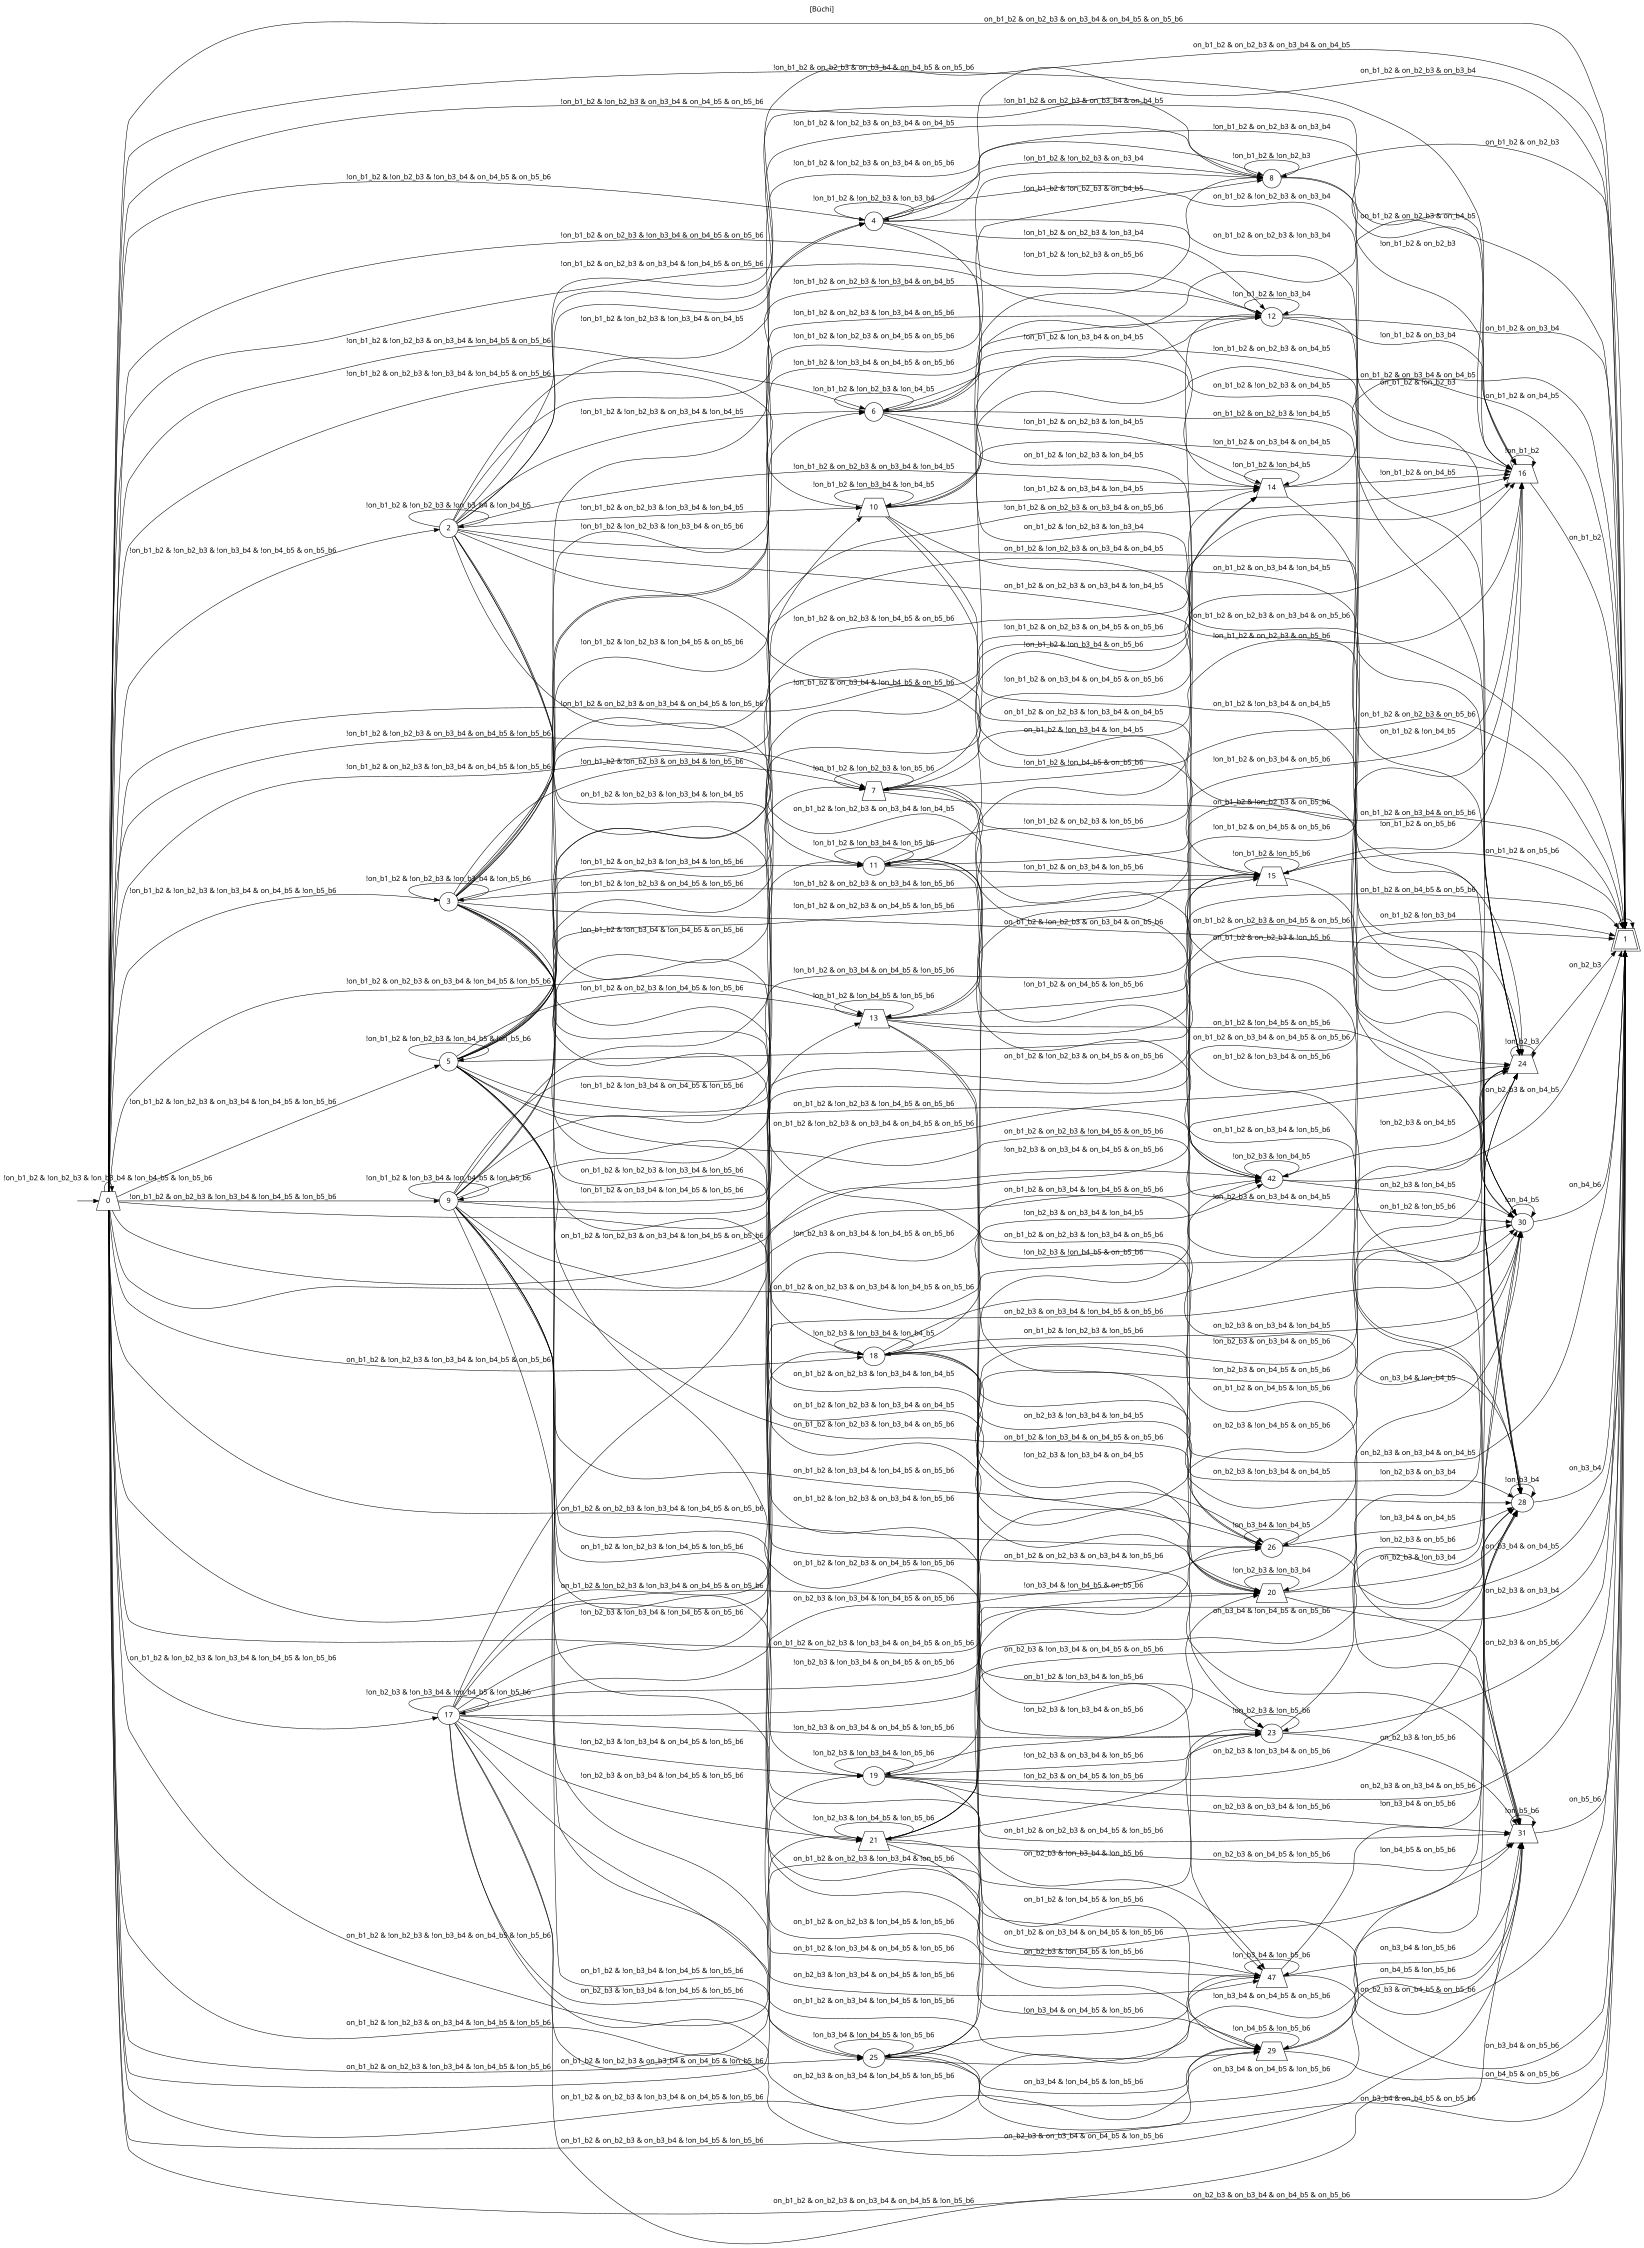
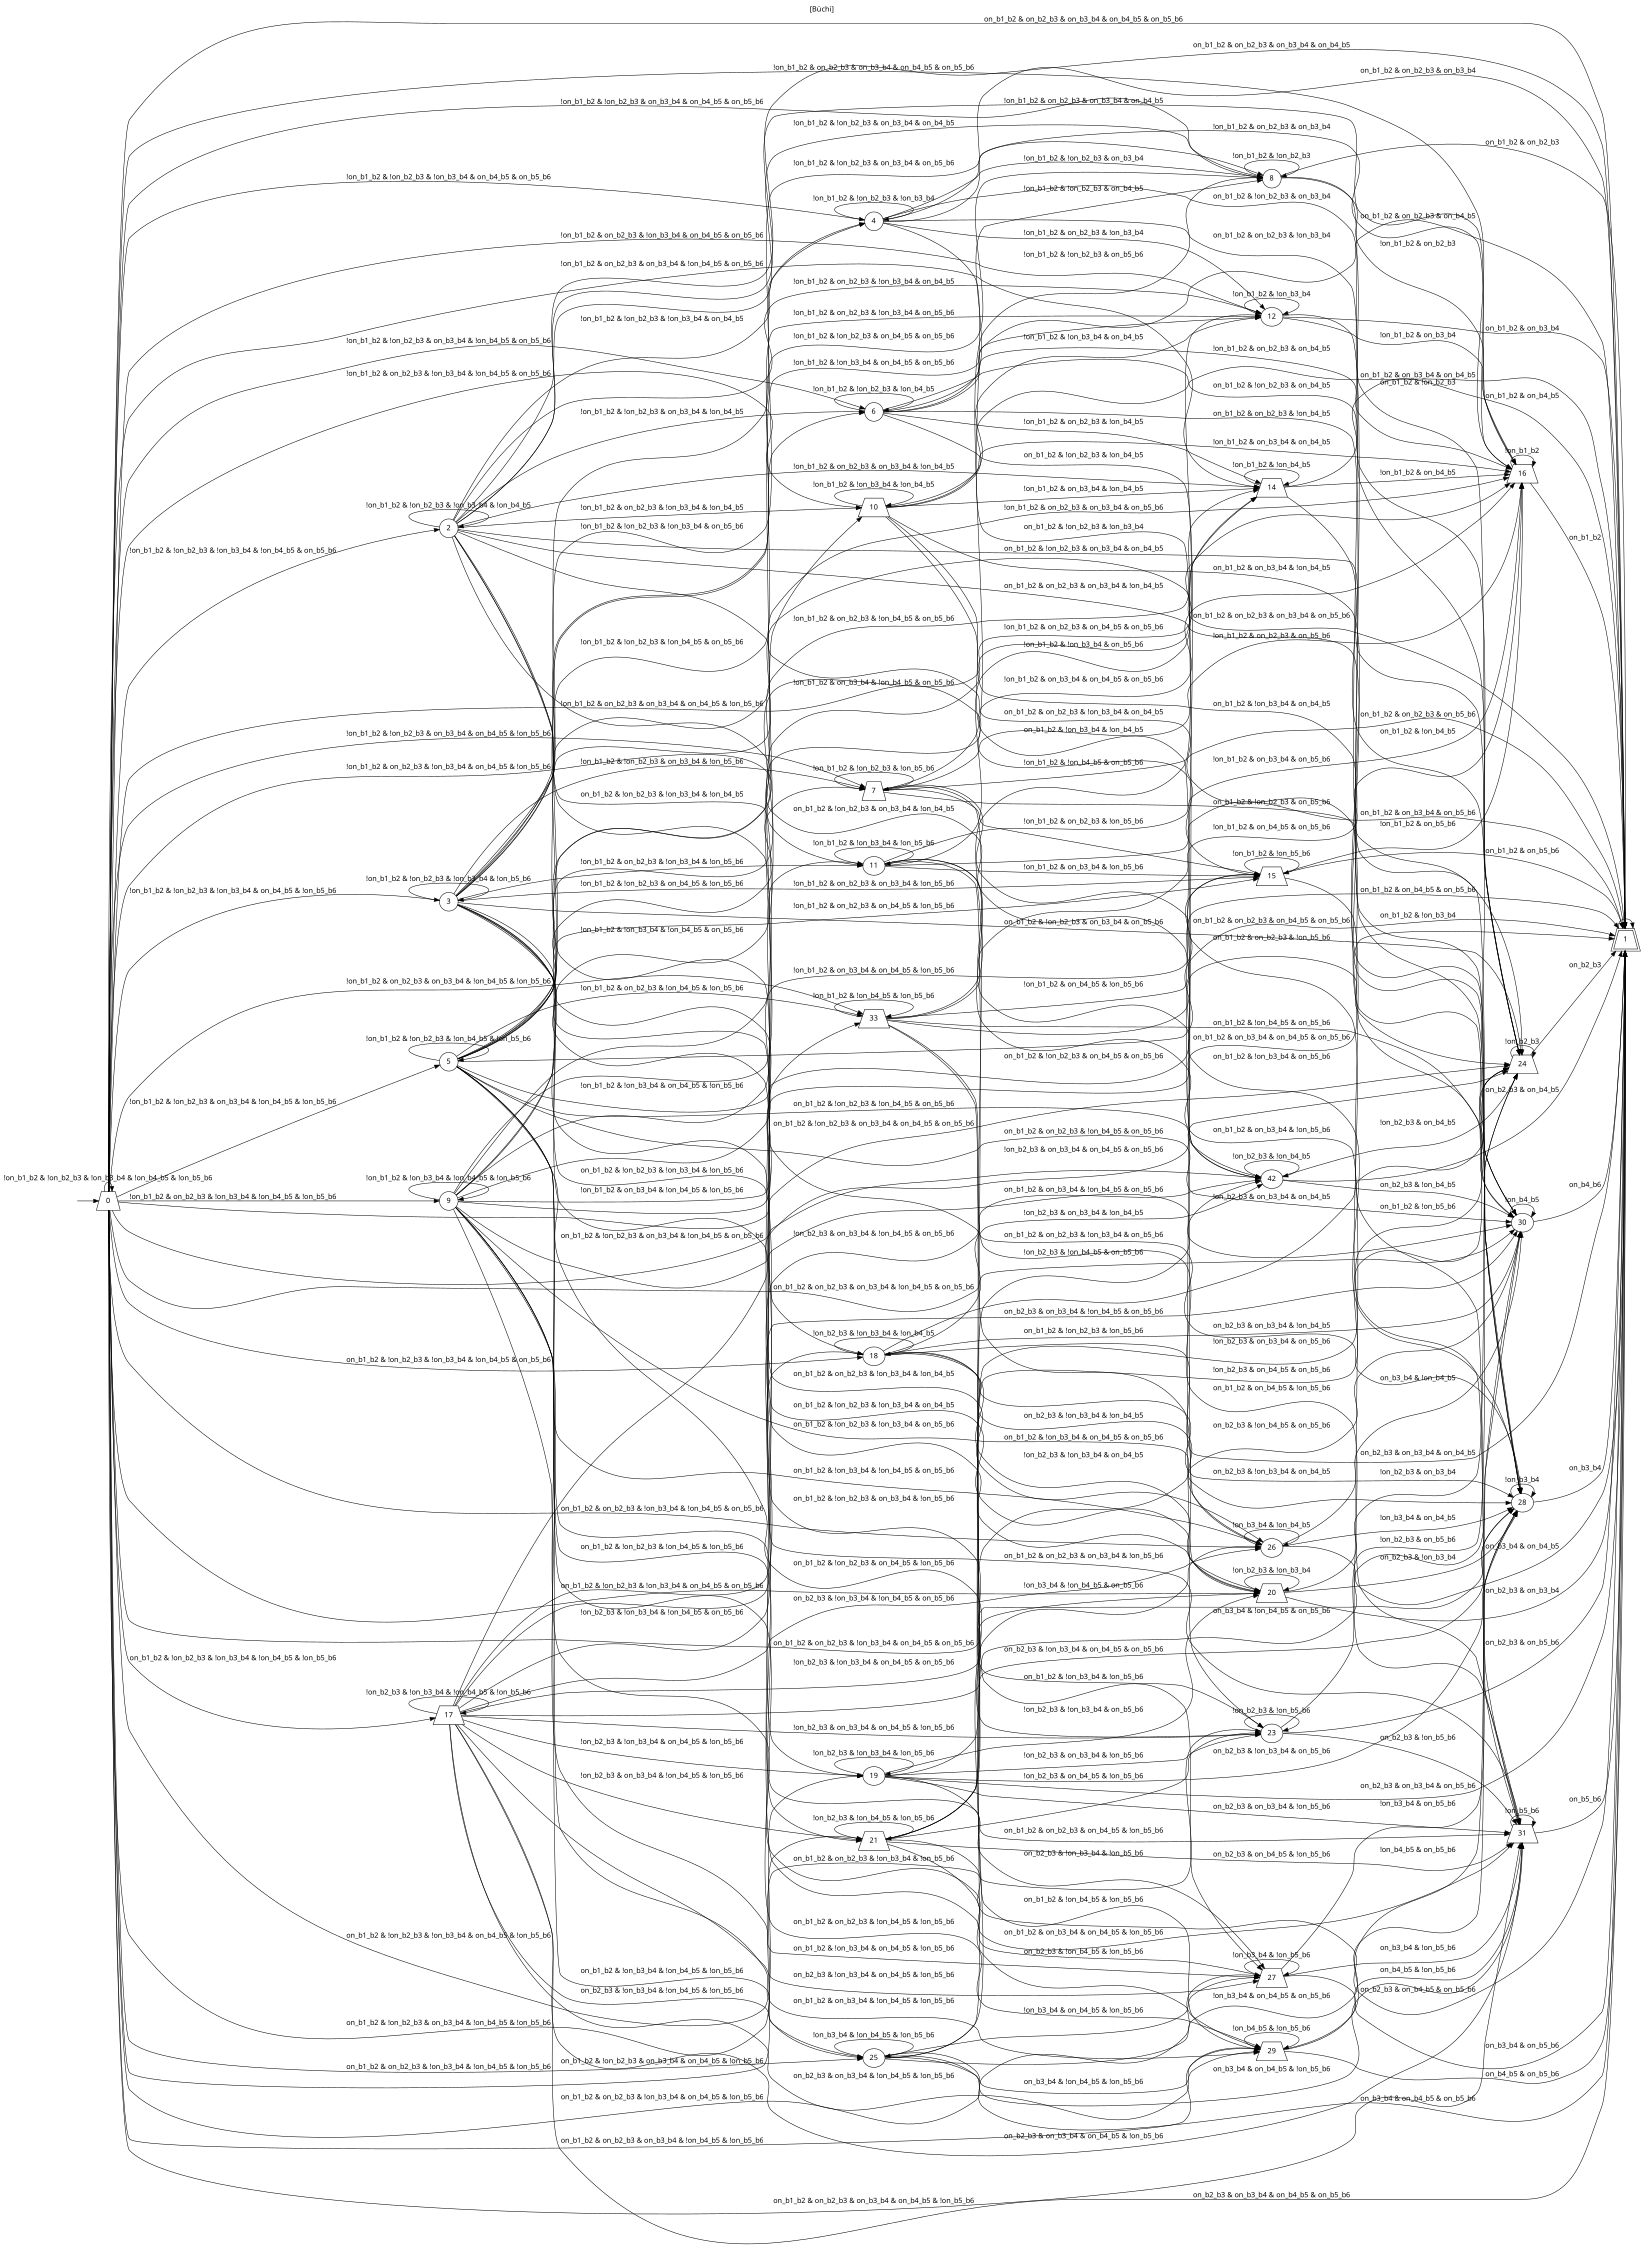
node "13": label "13" -> "33"
node "17": shape ellipse -> trapezium
node "47": label "47" -> "27"
